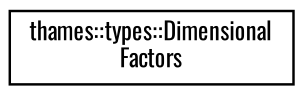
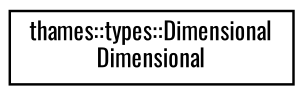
node "thames::types::Dimensional Factors": label "thames::types::Dimensional Factors" -> "thames::types::Dimensional Dimensional"
